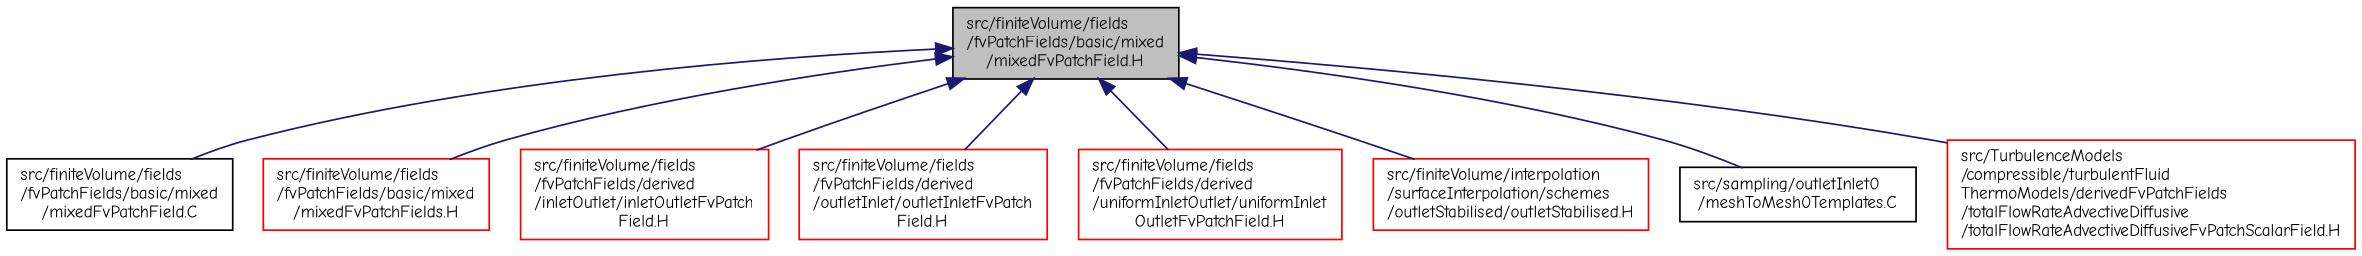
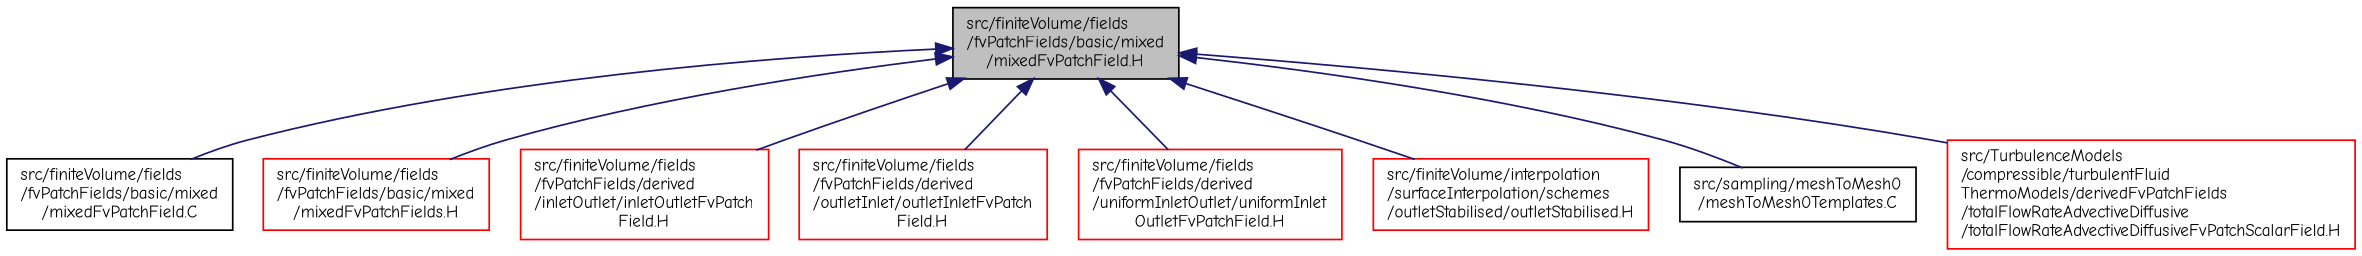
node "src/sampling/outletInlet0 /meshToMesh0Templates.C": label "src/sampling/outletInlet0 /meshToMesh0Templates.C" -> "src/sampling/meshToMesh0 /meshToMesh0Templates.C"
